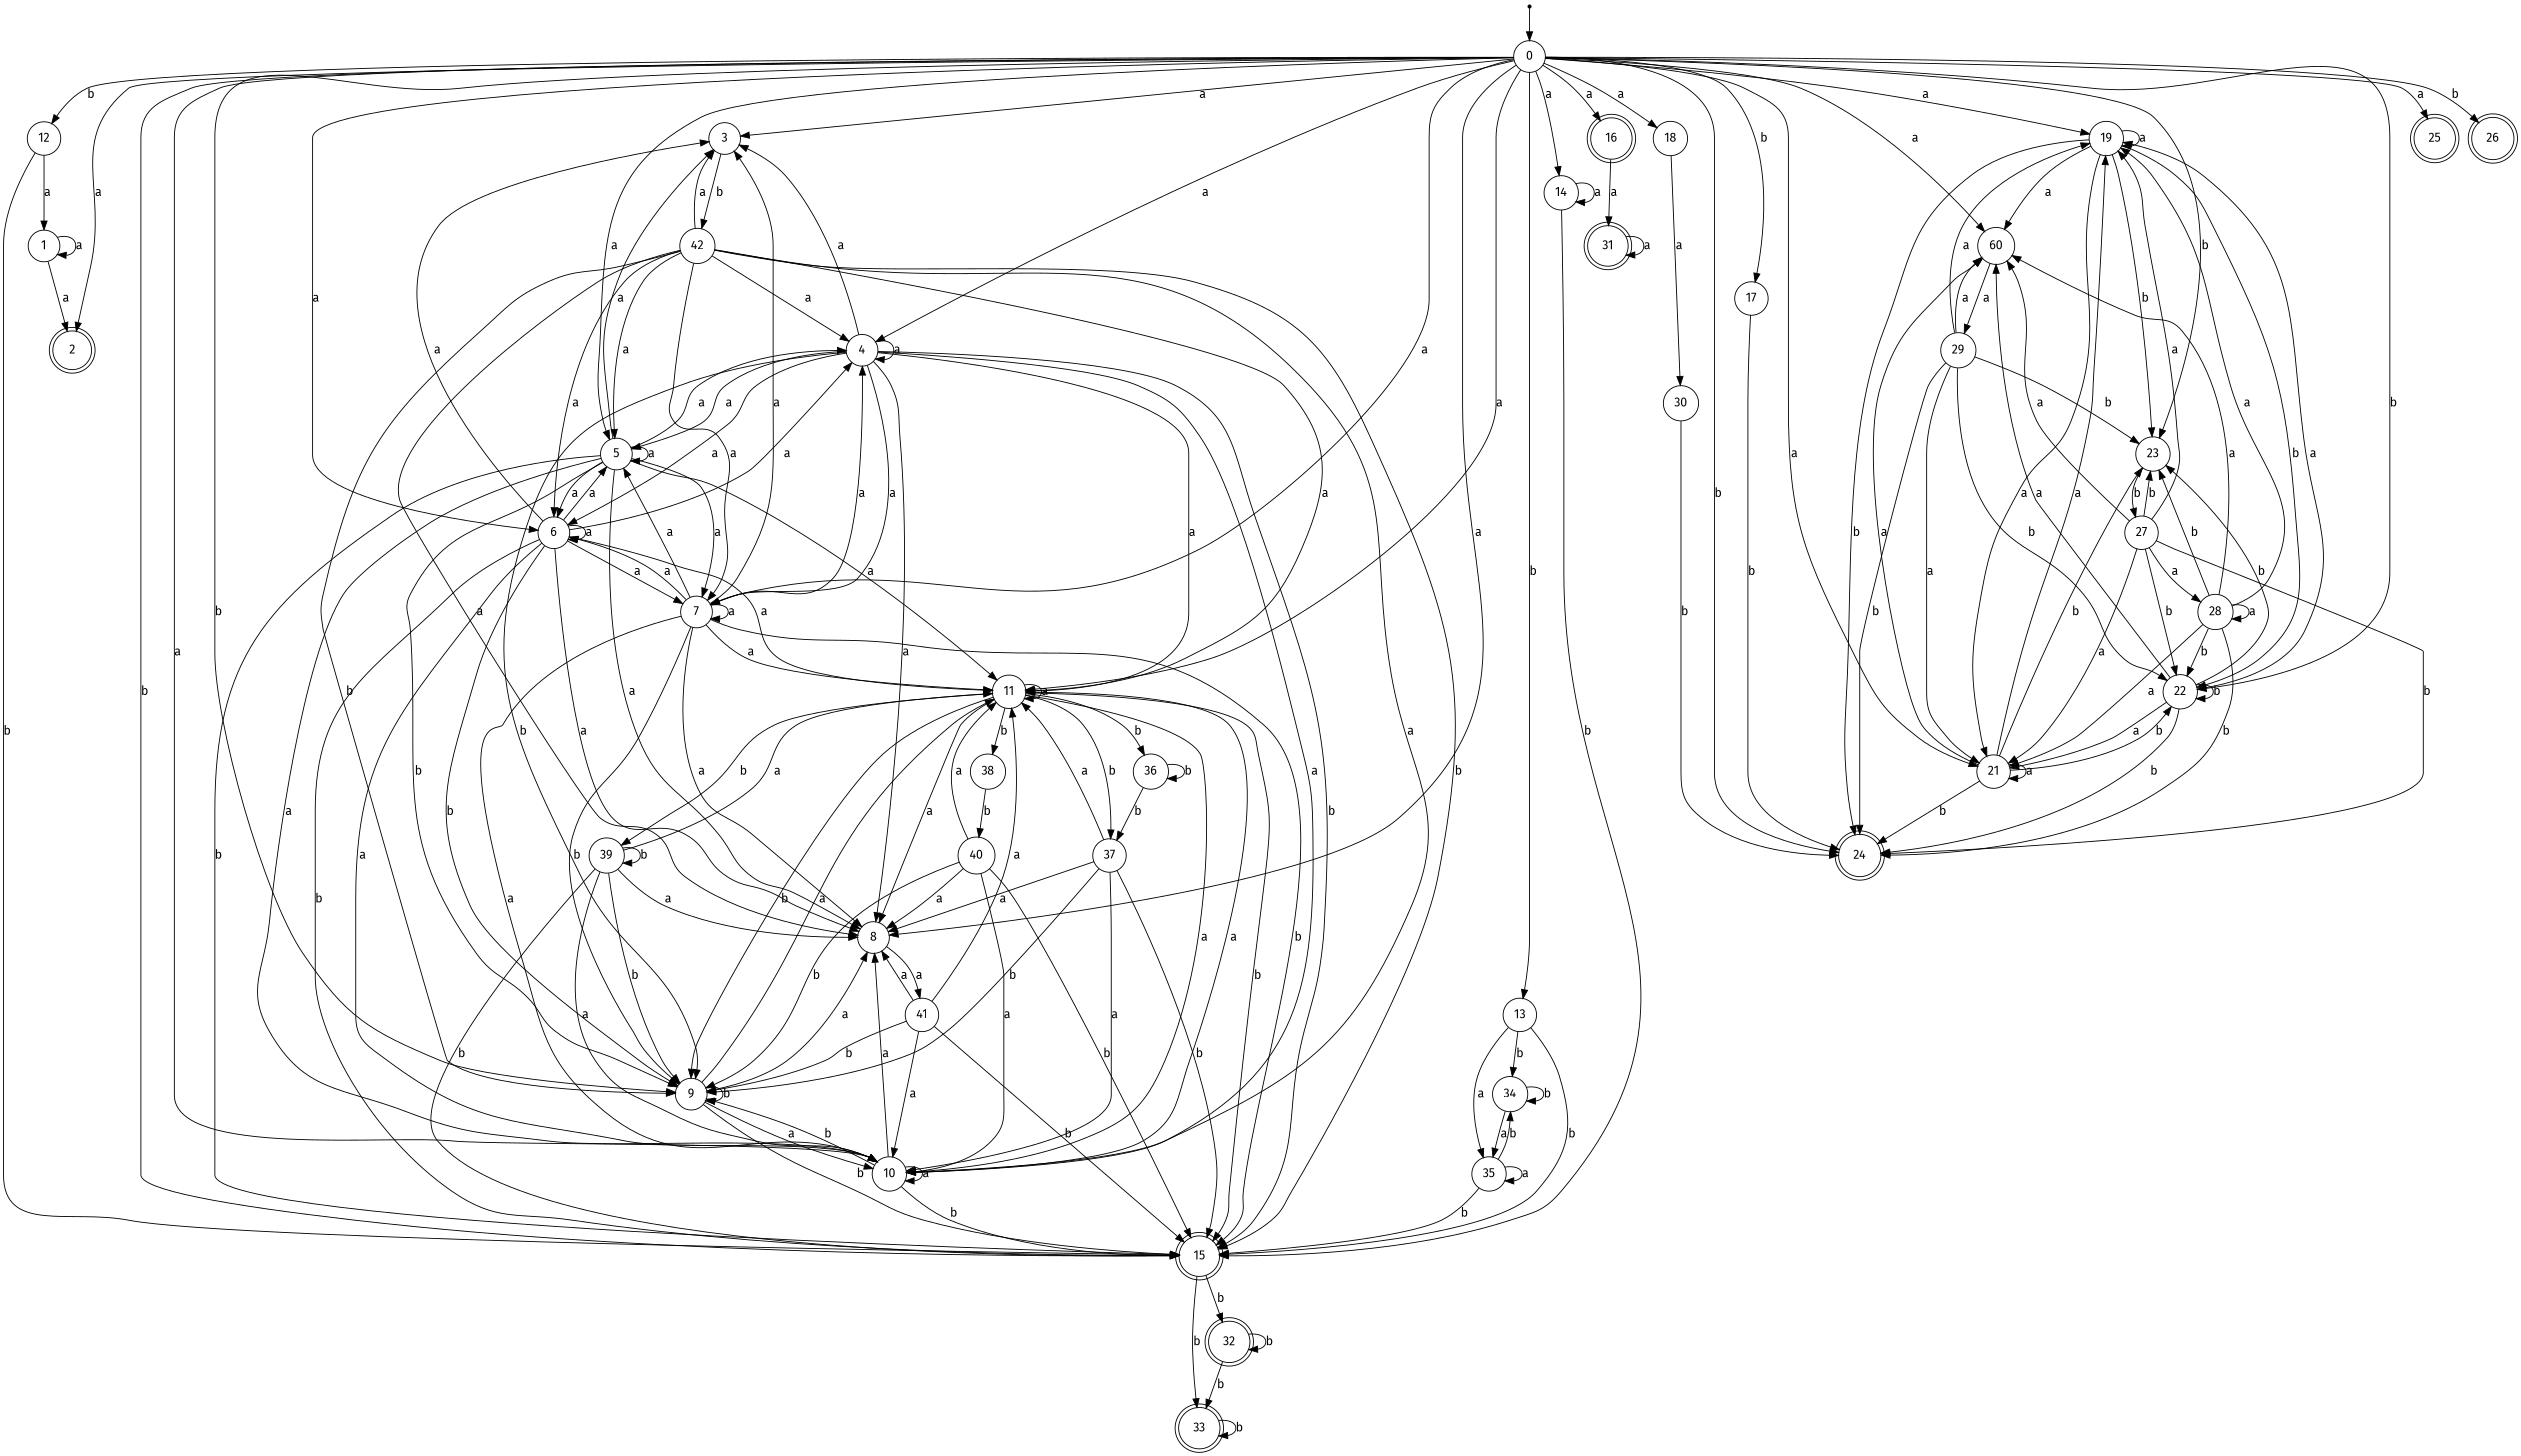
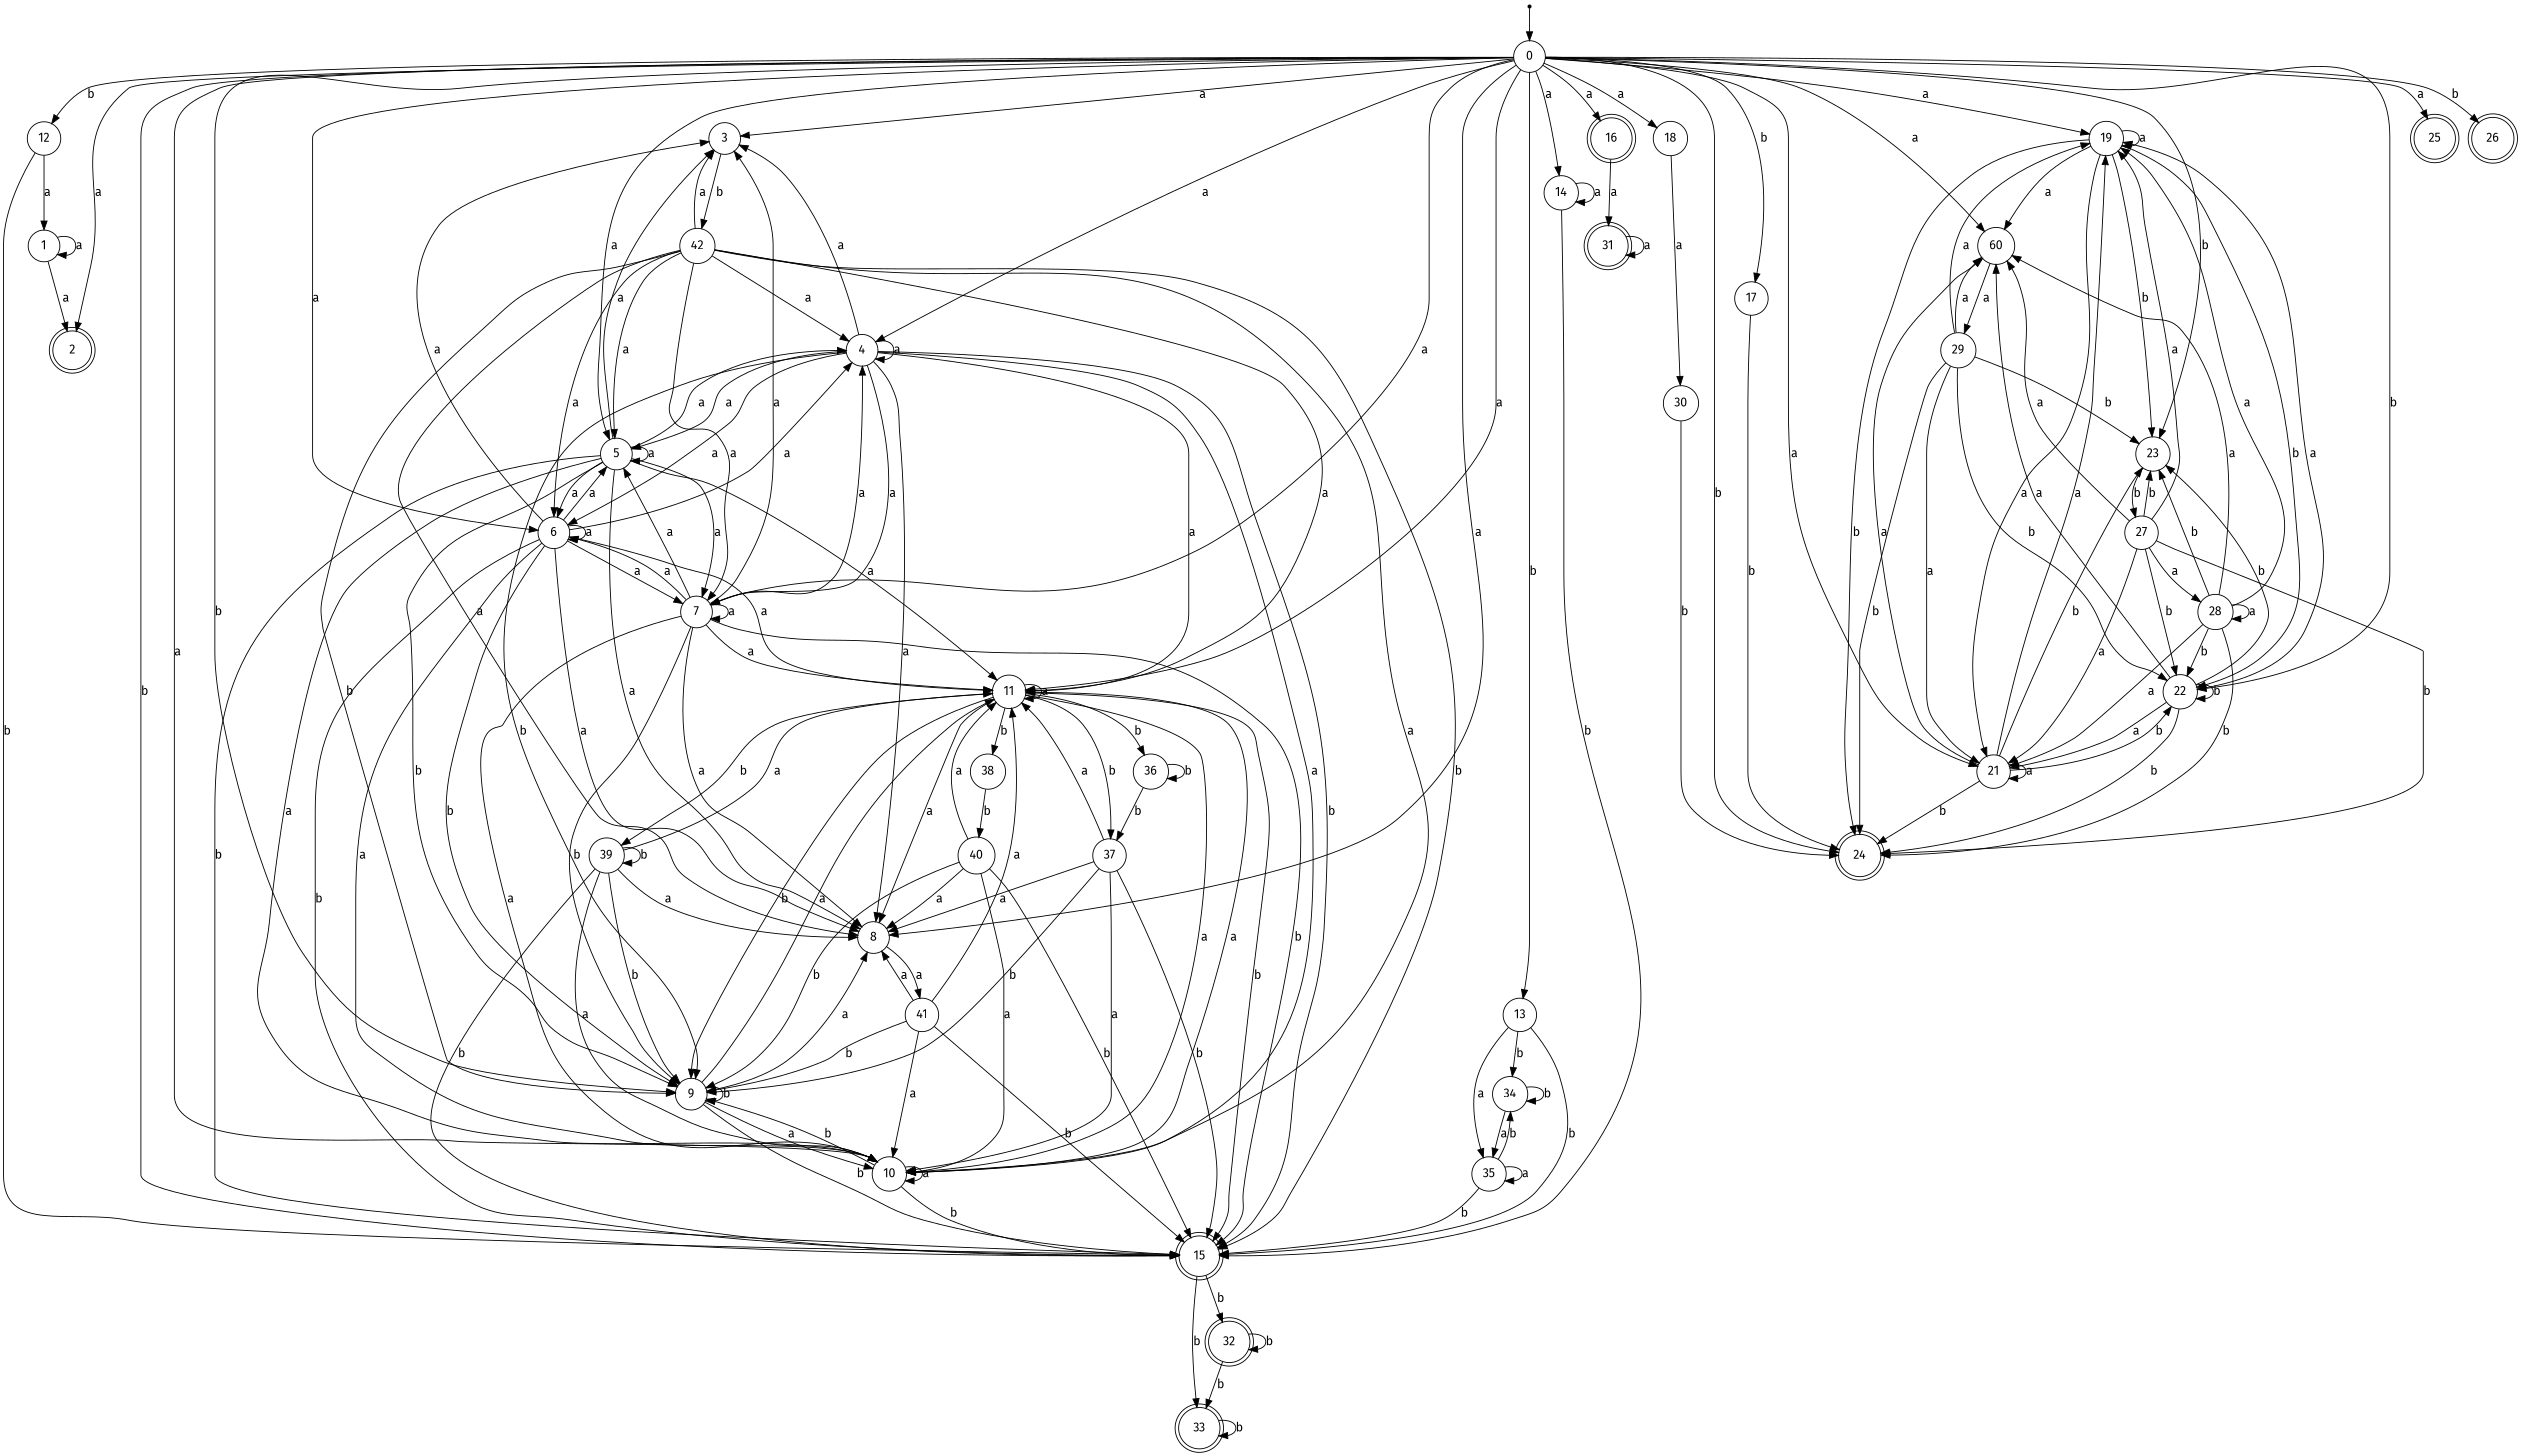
edge "10" -> "8": removed, label "a"
